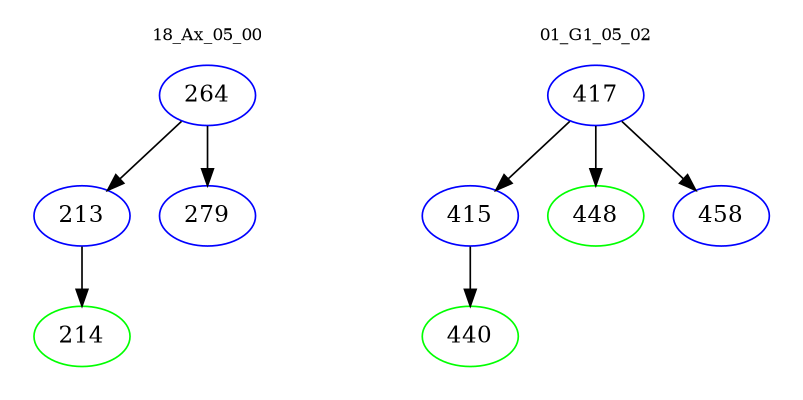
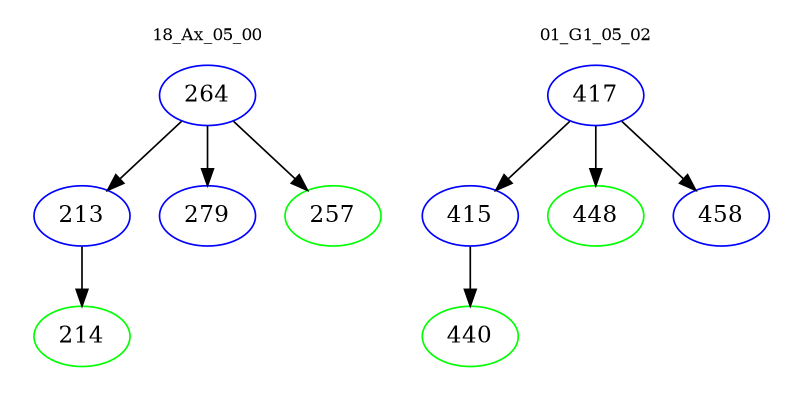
node "257": added
